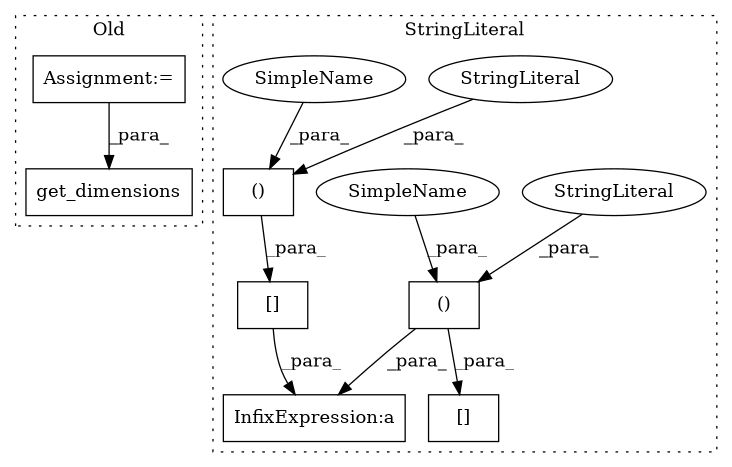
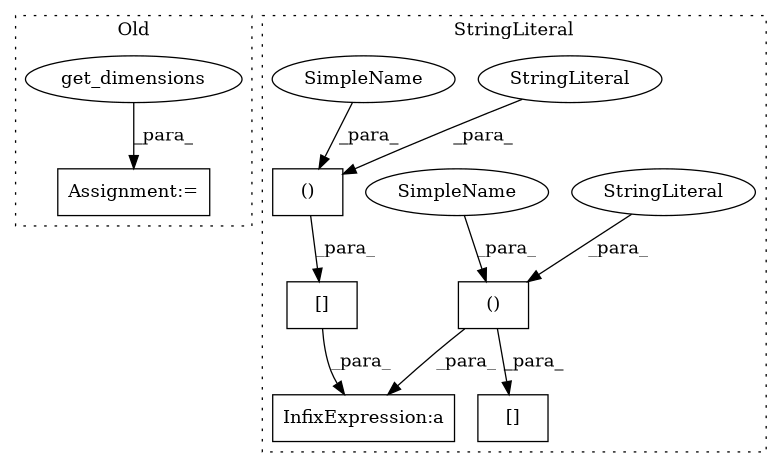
edge "Assignment:=" -> "get_dimensions": reversed
node "get_dimensions": shape box -> ellipse
